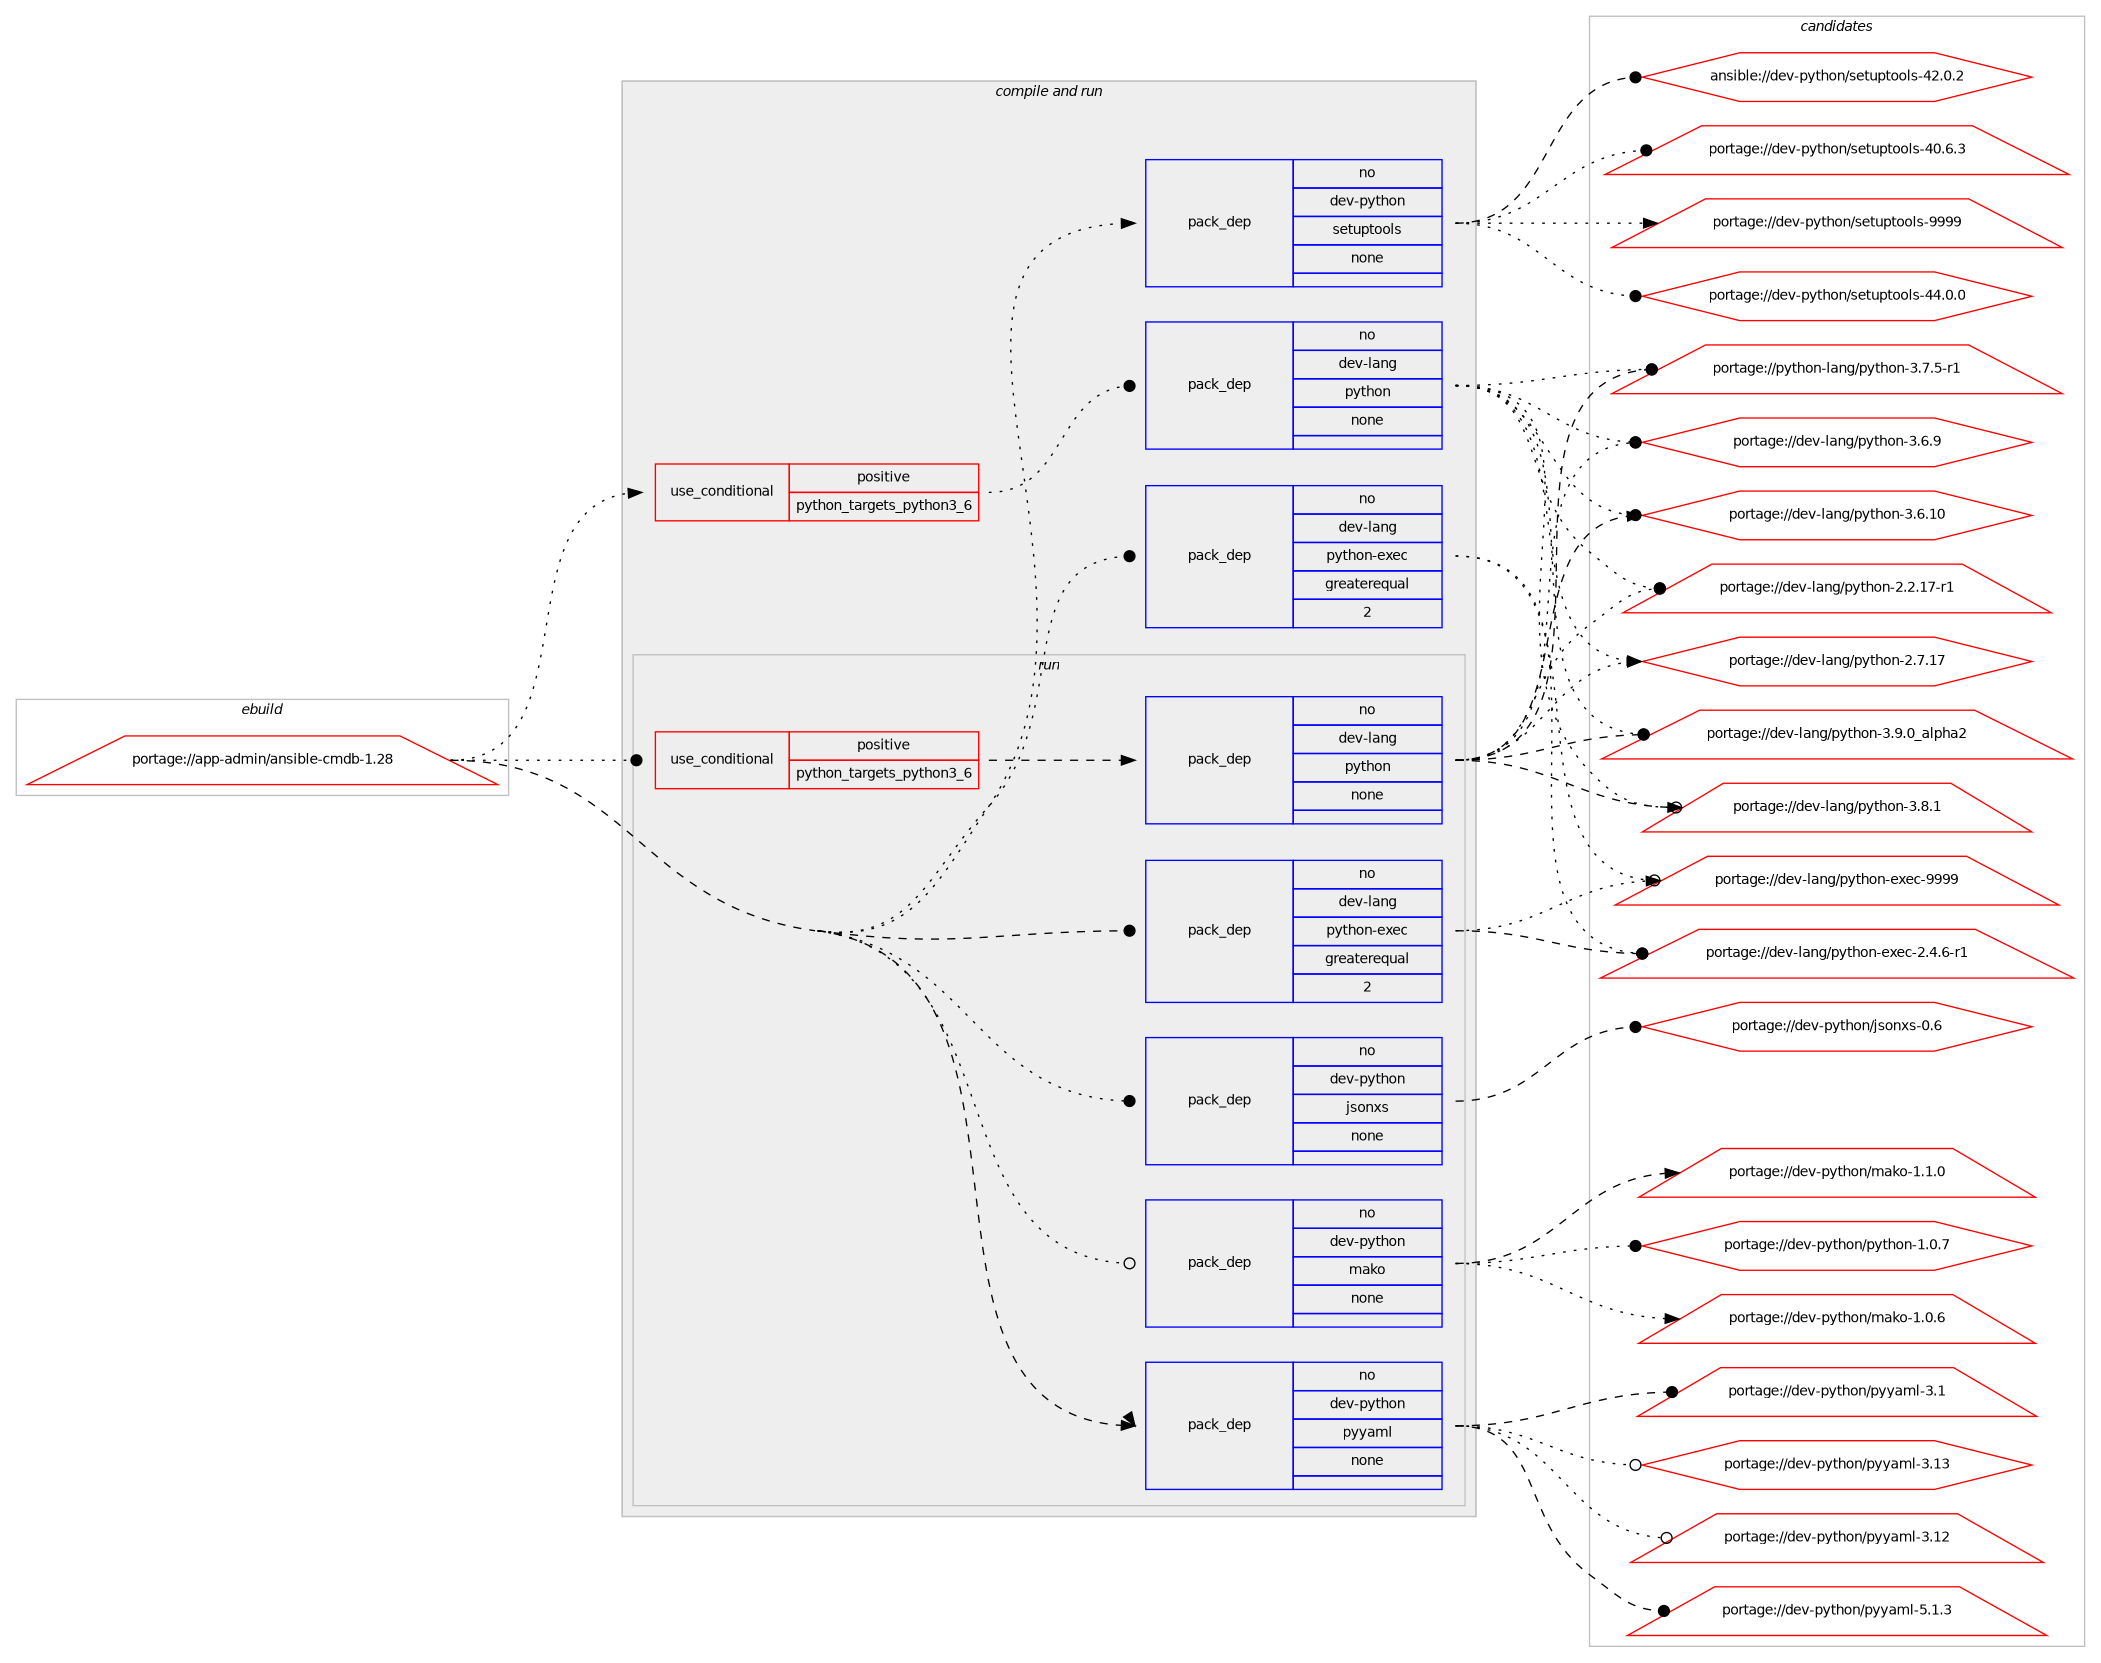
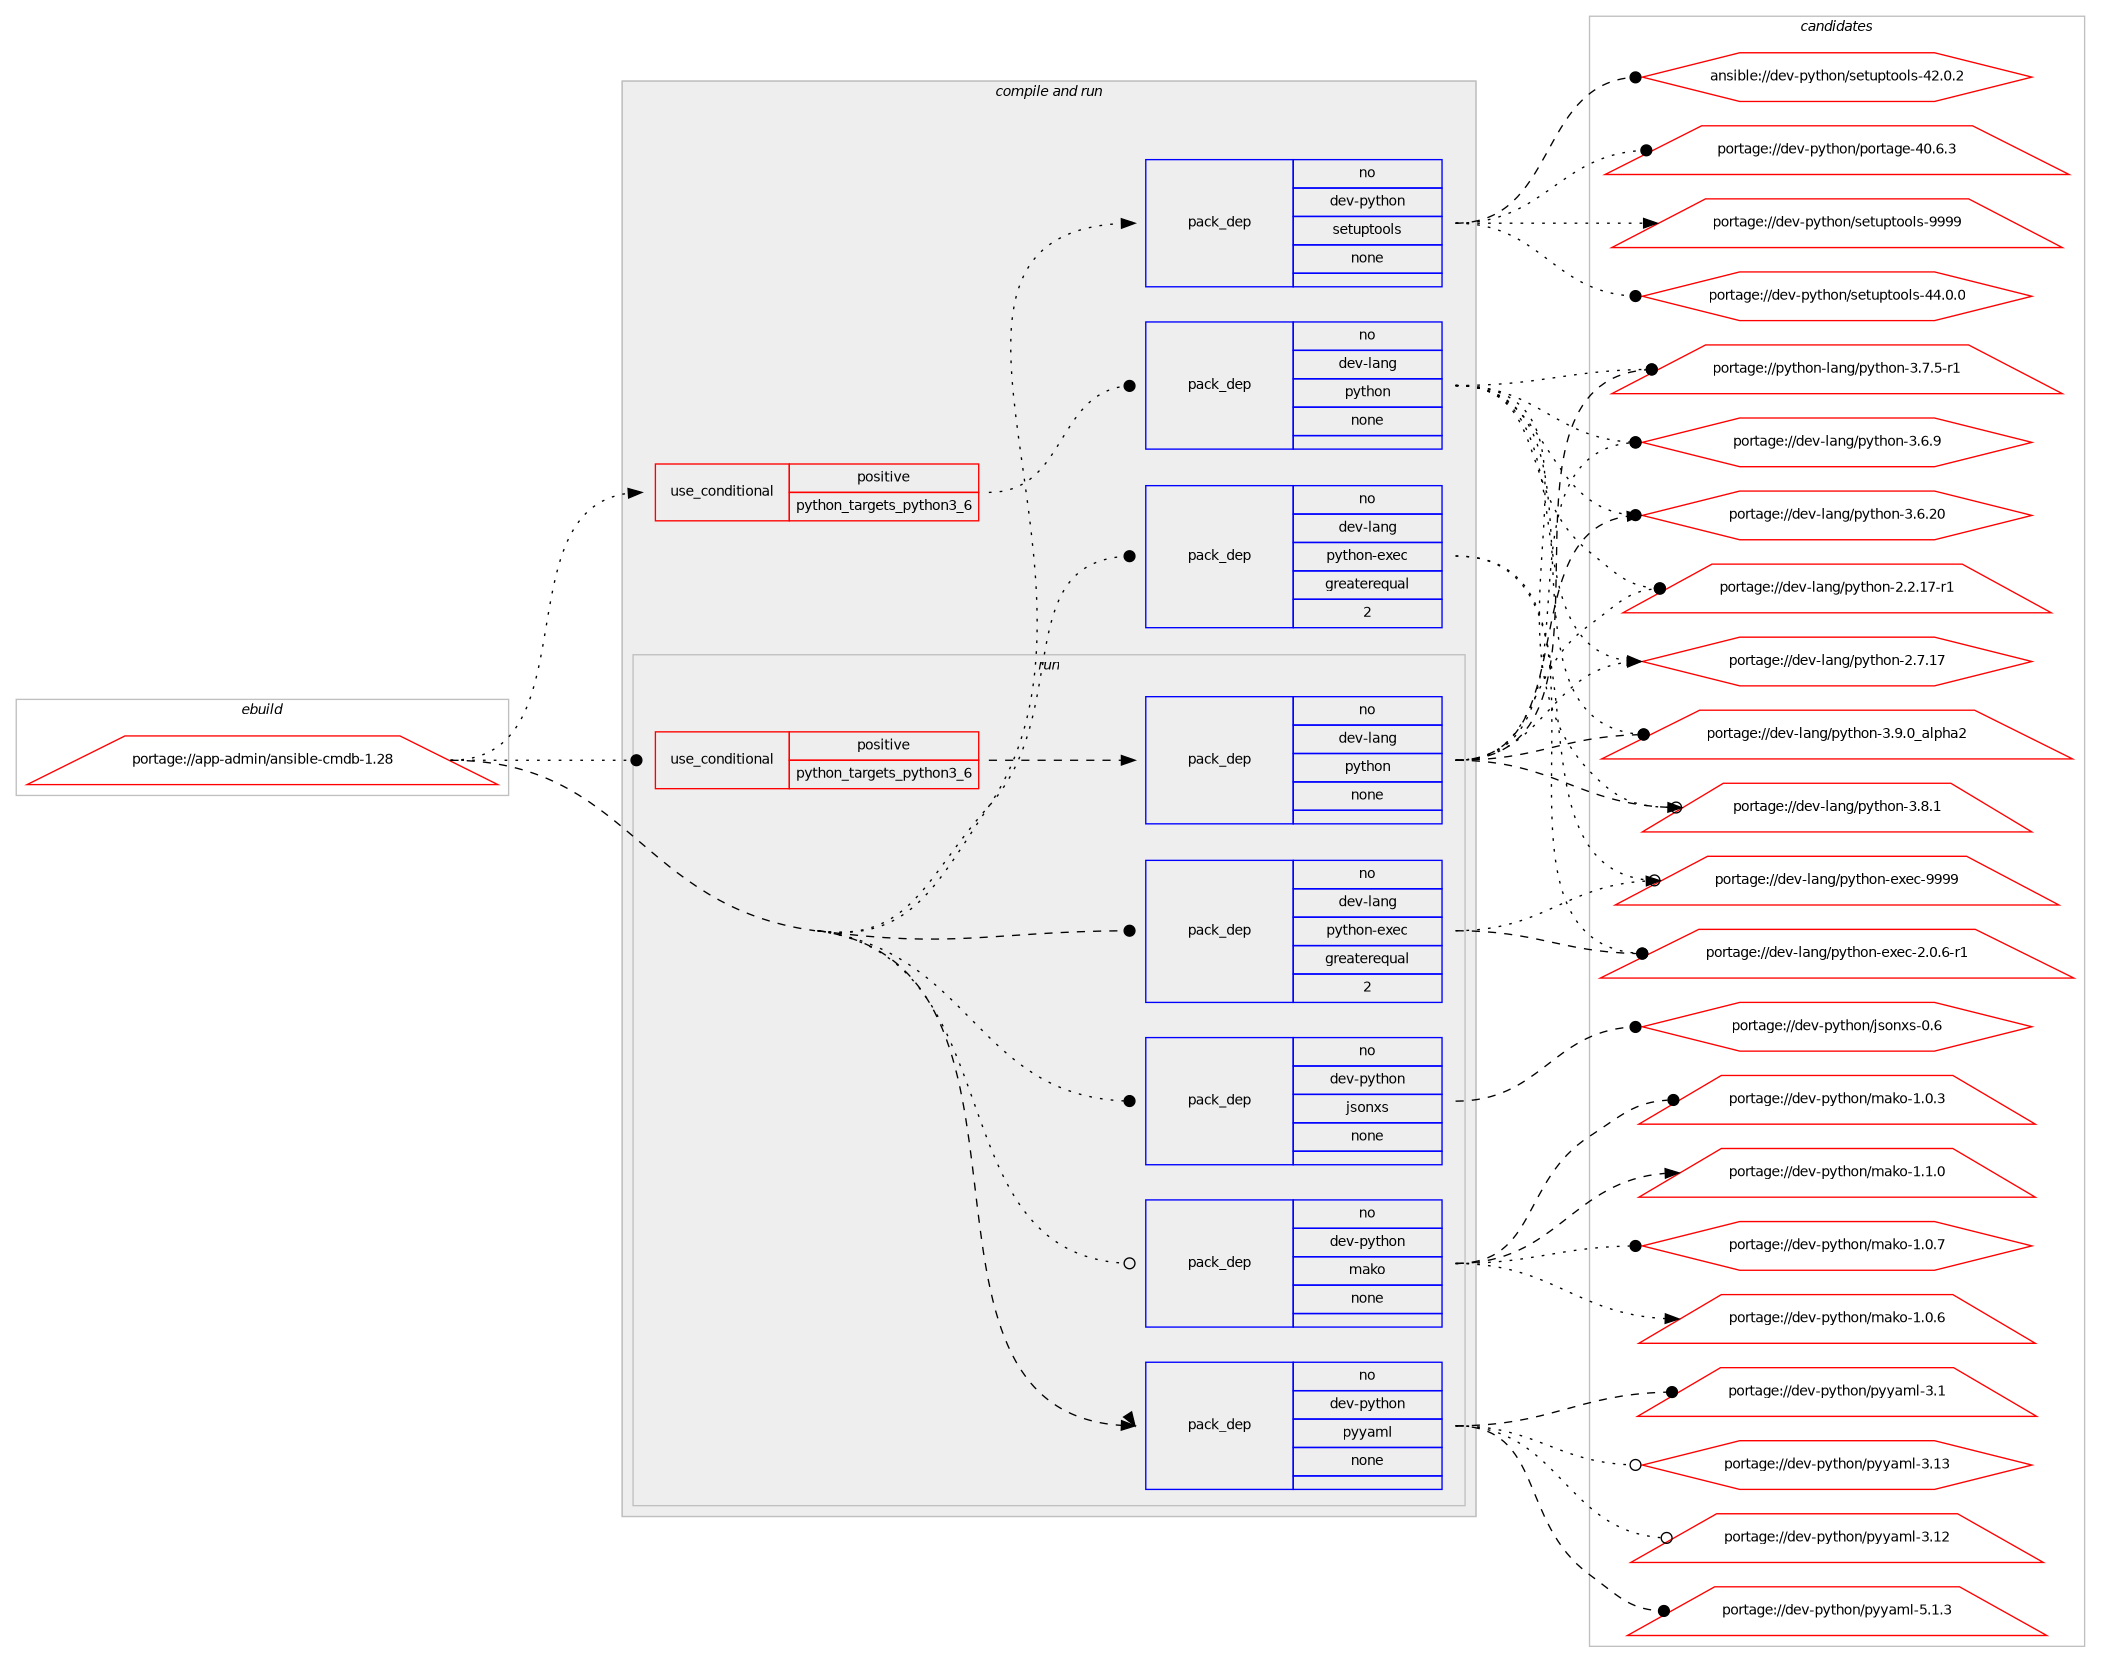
node "portage://dev-python/setuptools-40.6.3": label "portage://dev-python/setuptools-40.6.3" -> "portage://dev-python/portage-40.6.3"
node "portage://dev-lang/python-3.6.10": label "portage://dev-lang/python-3.6.10" -> "portage://dev-lang/python-3.6.20"
node "portage://dev-lang/python-exec-2.4.6-r1": label "portage://dev-lang/python-exec-2.4.6-r1" -> "portage://dev-lang/python-exec-2.0.6-r1"
node "portage://dev-python/mako-1.0.3": added
node "portage://dev-python/python-1.0.7": label "portage://dev-python/python-1.0.7" -> "portage://dev-python/mako-1.0.7"
